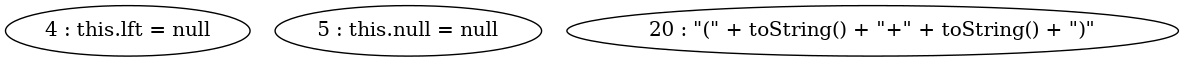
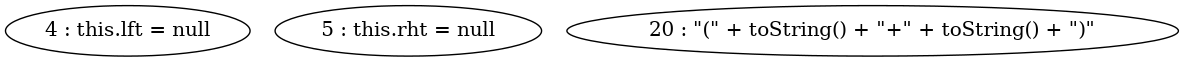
node "5 : this.null = null": label "5 : this.null = null" -> "5 : this.rht = null"
